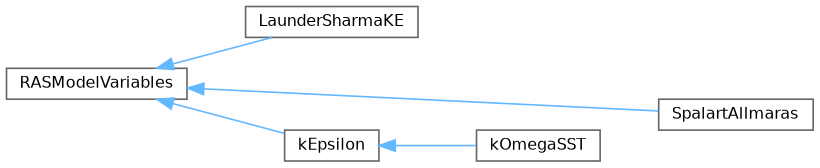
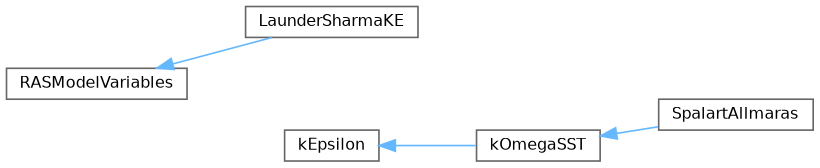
edge "SpalartAllmaras" -> "RASModelVariables": now "SpalartAllmaras" -> "kOmegaSST"
edge "kEpsilon" -> "RASModelVariables": removed
